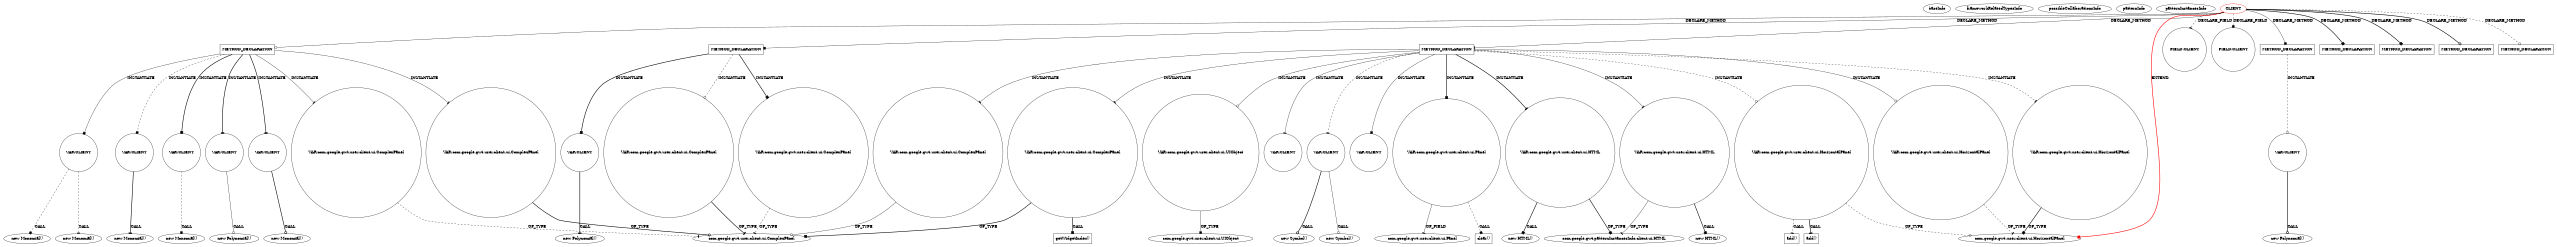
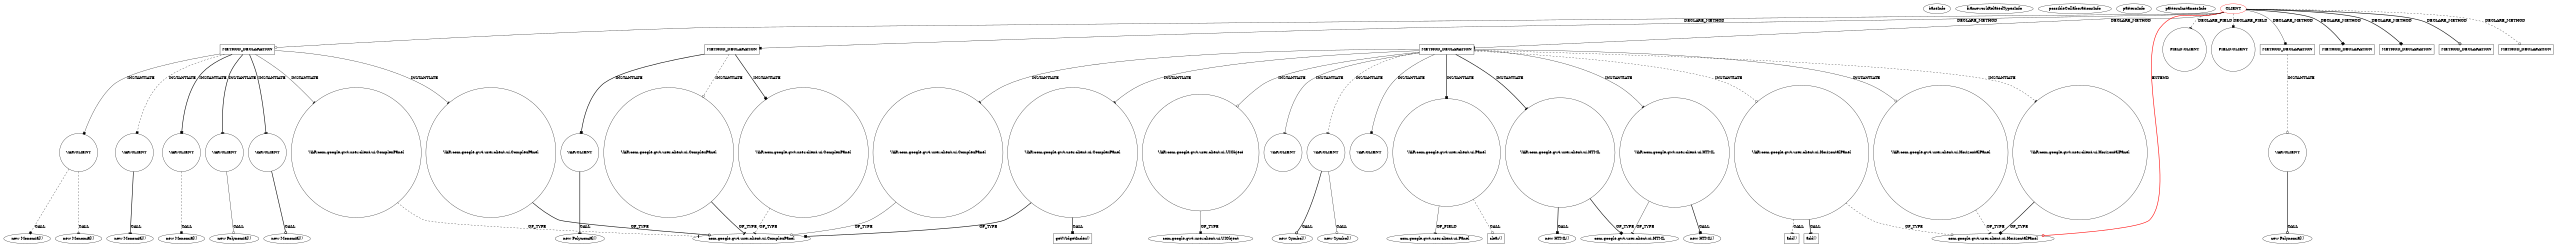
edge "CLIENT" -> "com.google.gwt.user.client.ui.HorizontalPanel": arrowhead box -> odot
edge "VAR:com.google.gwt.user.client.ui.Panel" -> "clear()": arrowhead box -> odot
node "com.google.gwt.patternInstancesInfo.client.ui.HTML": label "com.google.gwt.patternInstancesInfo.client.ui.HTML" -> "com.google.gwt.user.client.ui.HTML"
